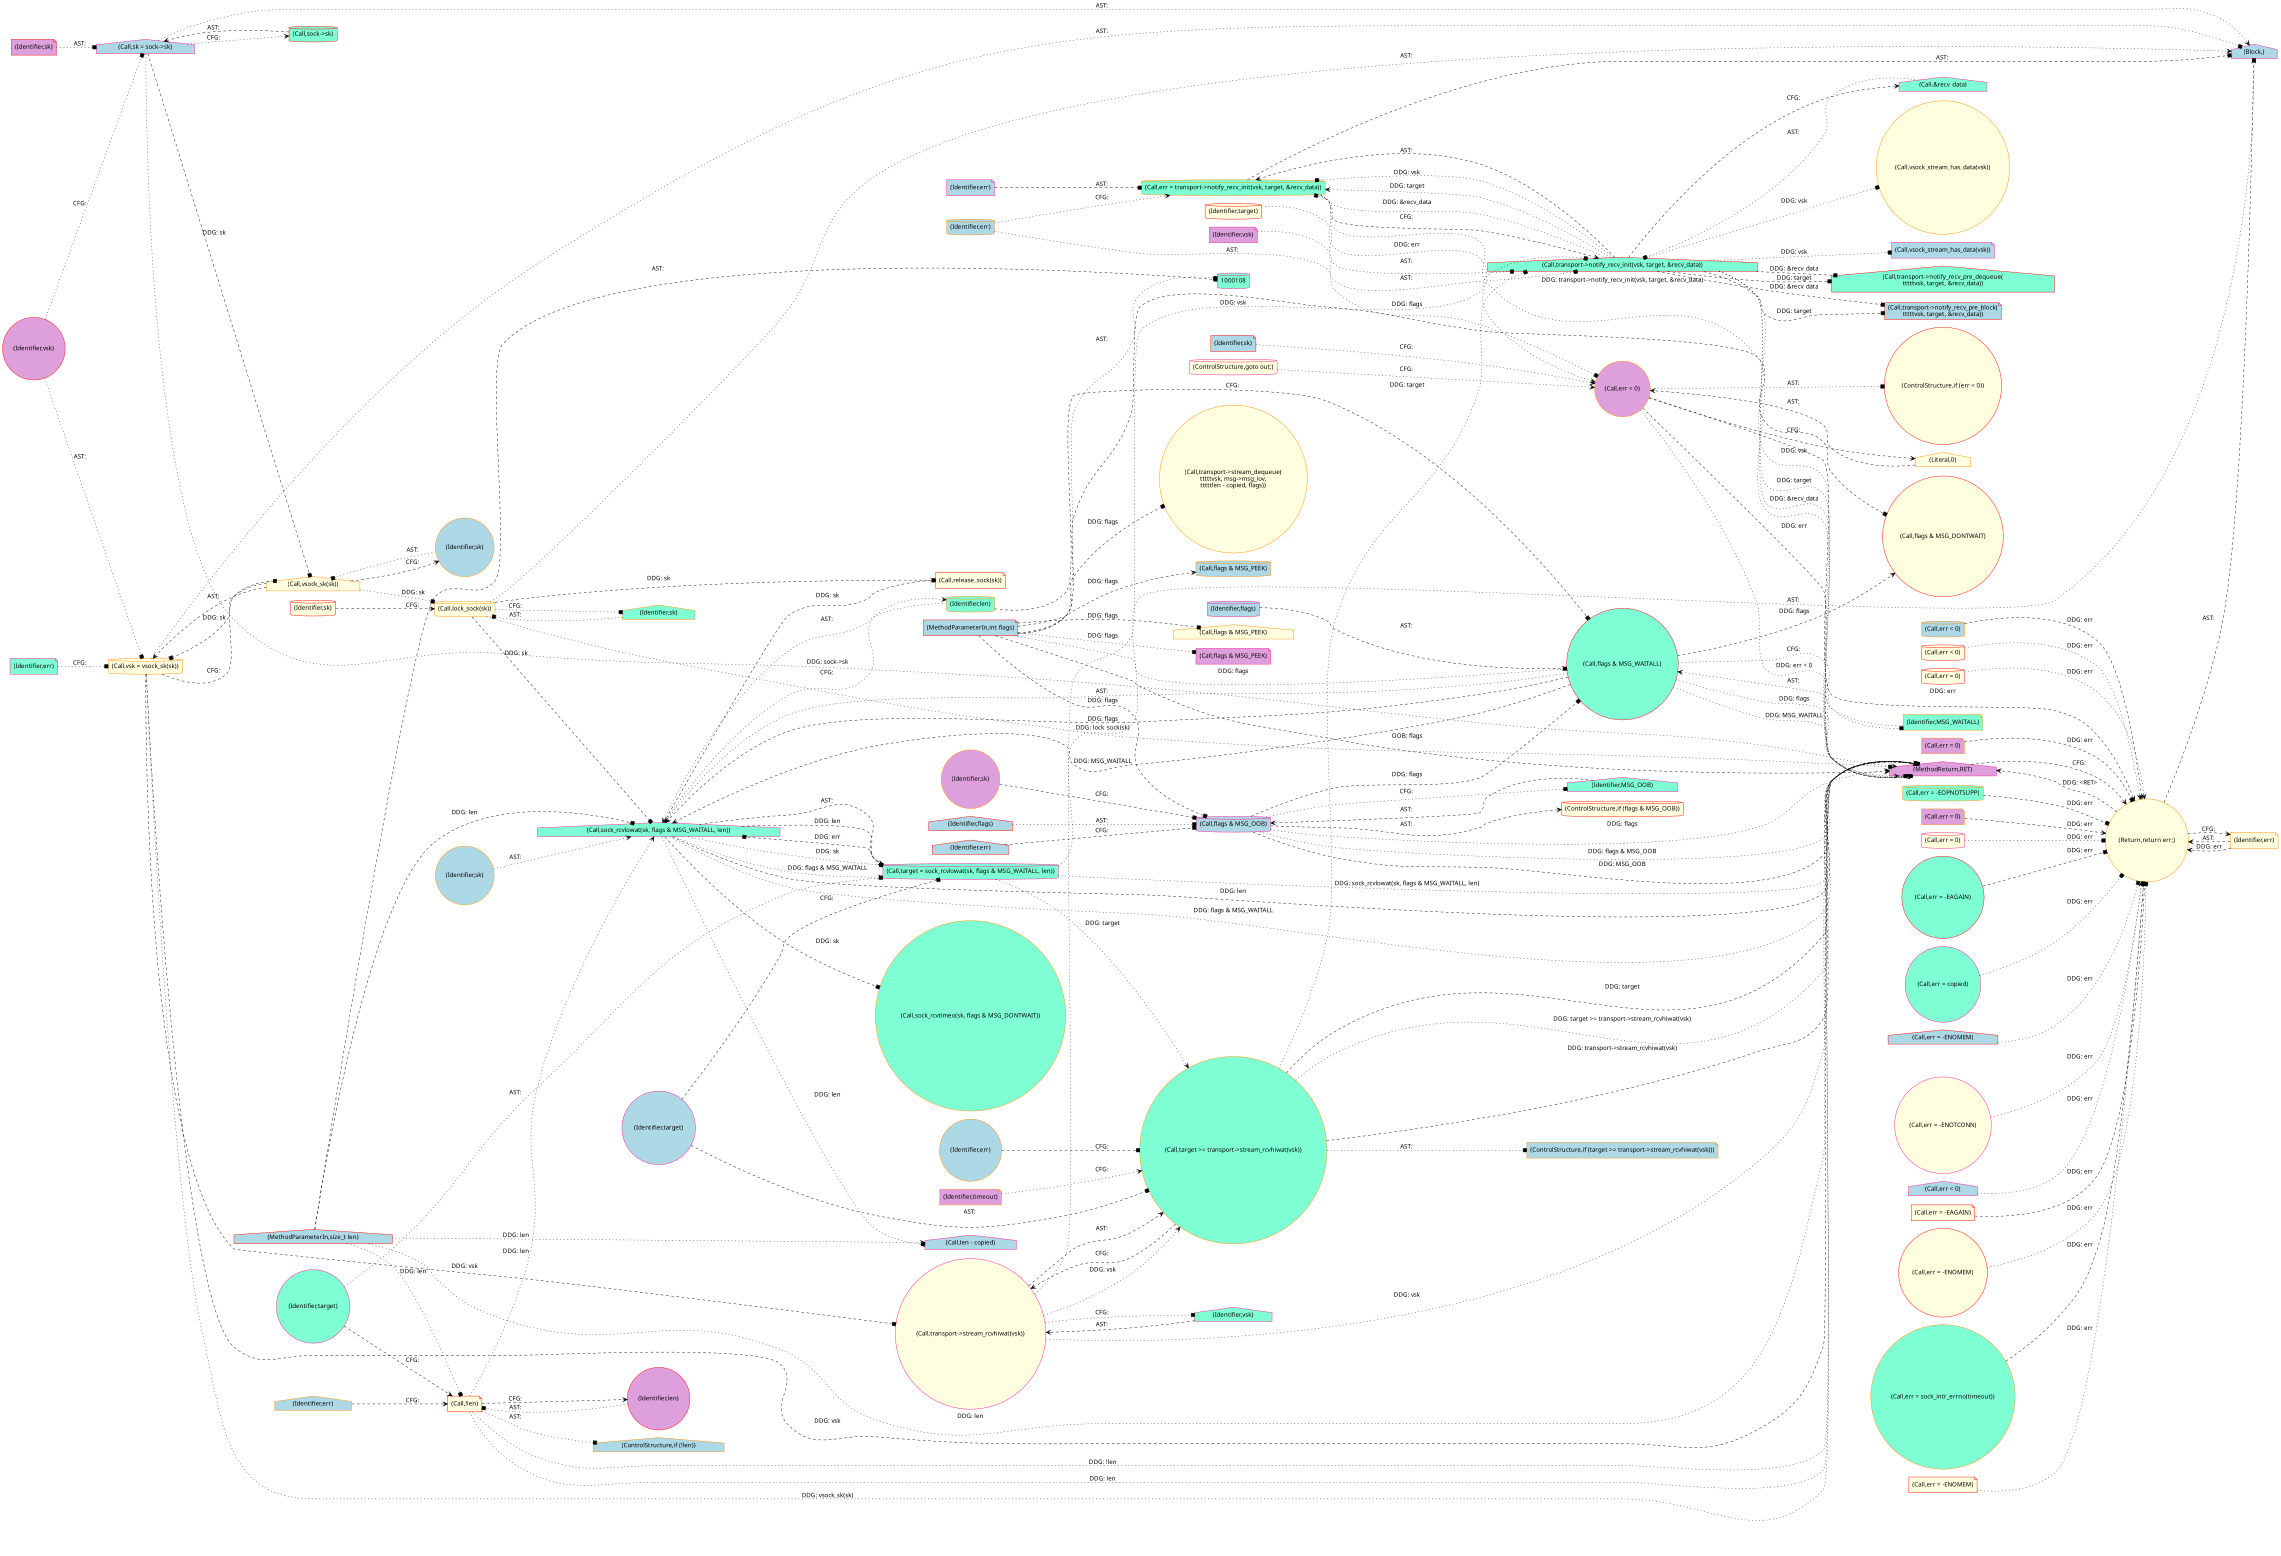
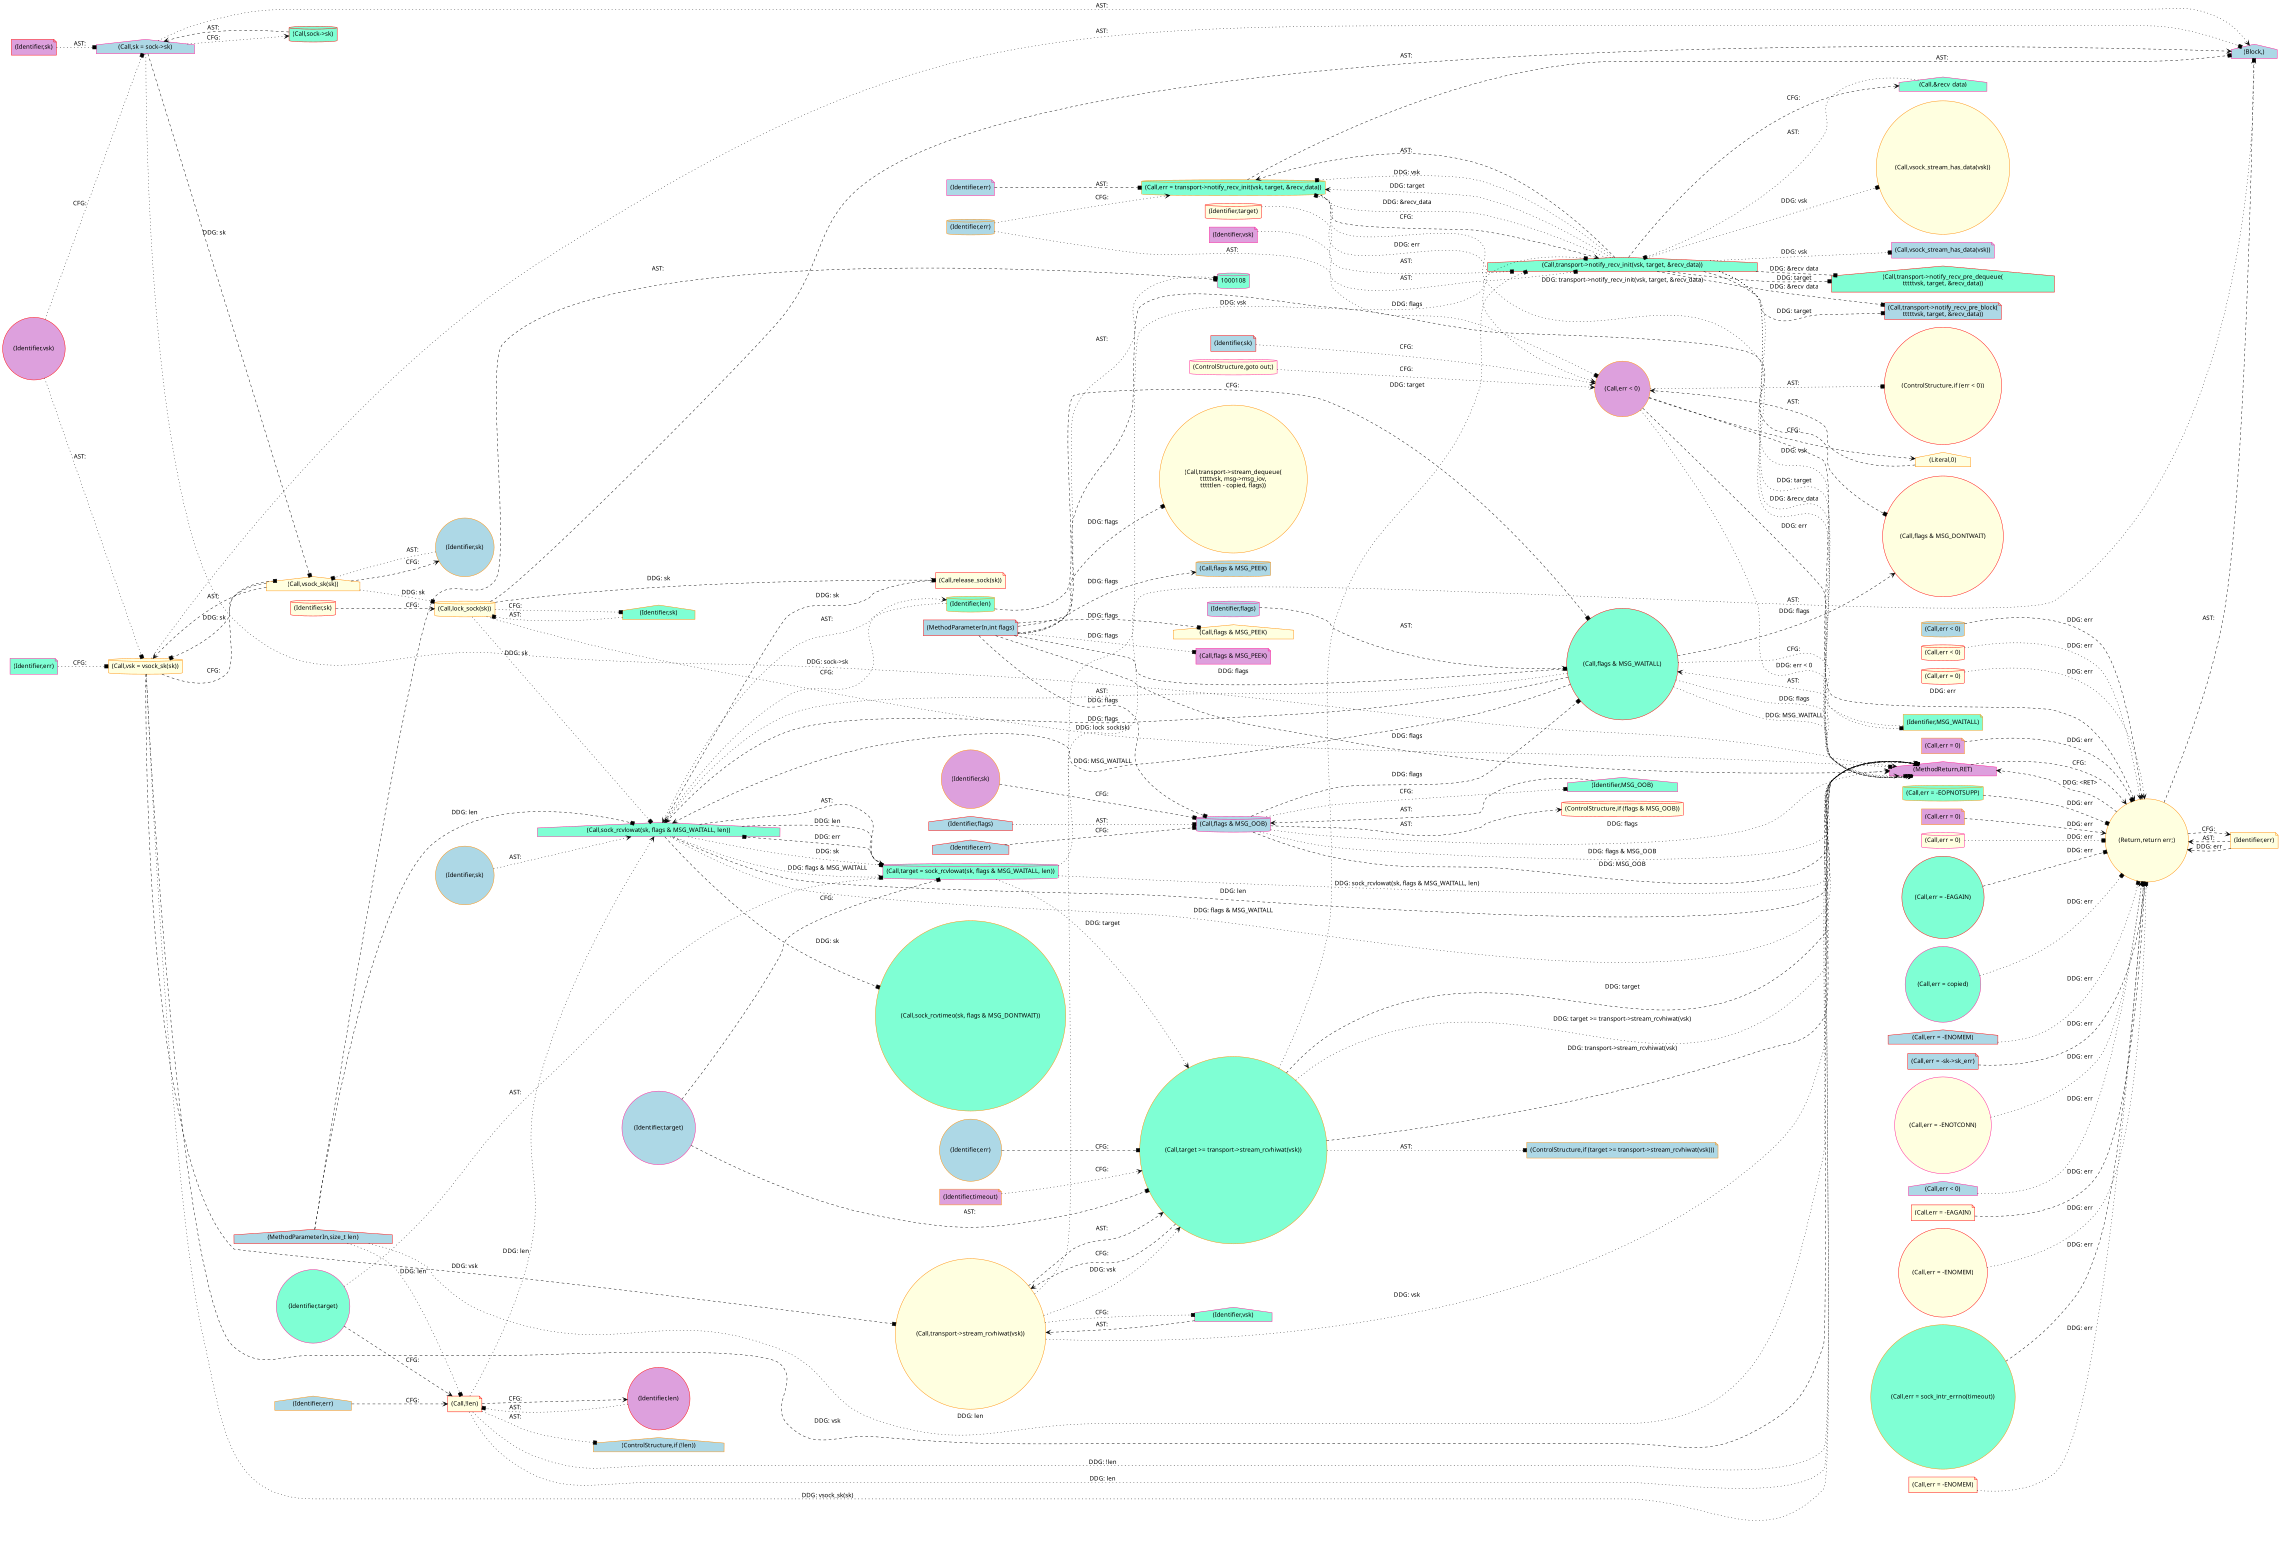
edge "(Call,lock_sock(sk))" -> "(Block,)": style dotted -> dashed
edge "(MethodParameterIn,int flags)" -> "(Call,flags & MSG_WAITALL)": style dotted -> dashed
edge "(Call,lock_sock(sk))" -> "(Call,sock_rcvlowat(sk, flags & MSG_WAITALL, len))": style dashed -> dotted
edge "(MethodParameterIn,int flags)" -> "(MethodReturn,RET)": label "OOB: flags" -> "DDG: flags"
node "(Call,err = -sk->sk_err)": added
node "(Call,len - copied)": removed
node "(Call,transport->stream_rcvhiwat(vsk))": color deeppink -> darkorange
